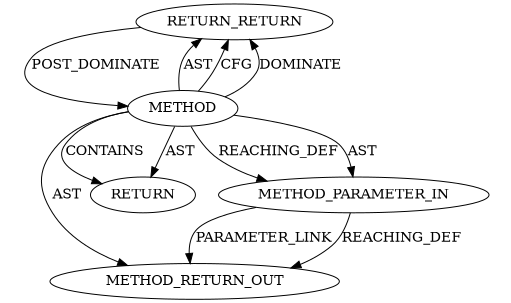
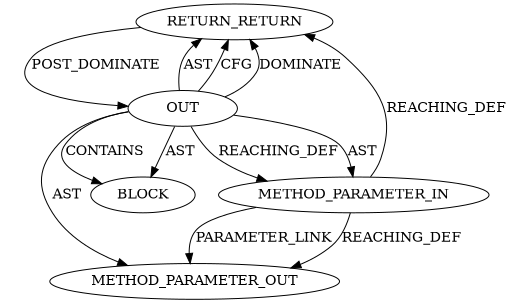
edge "METHOD_PARAMETER_IN" -> "RETURN_RETURN": added, label "REACHING_DEF"
node "METHOD": label "METHOD" -> "OUT"
node "RETURN": label "RETURN" -> "BLOCK"
node "METHOD_RETURN_OUT": label "METHOD_RETURN_OUT" -> "METHOD_PARAMETER_OUT"
